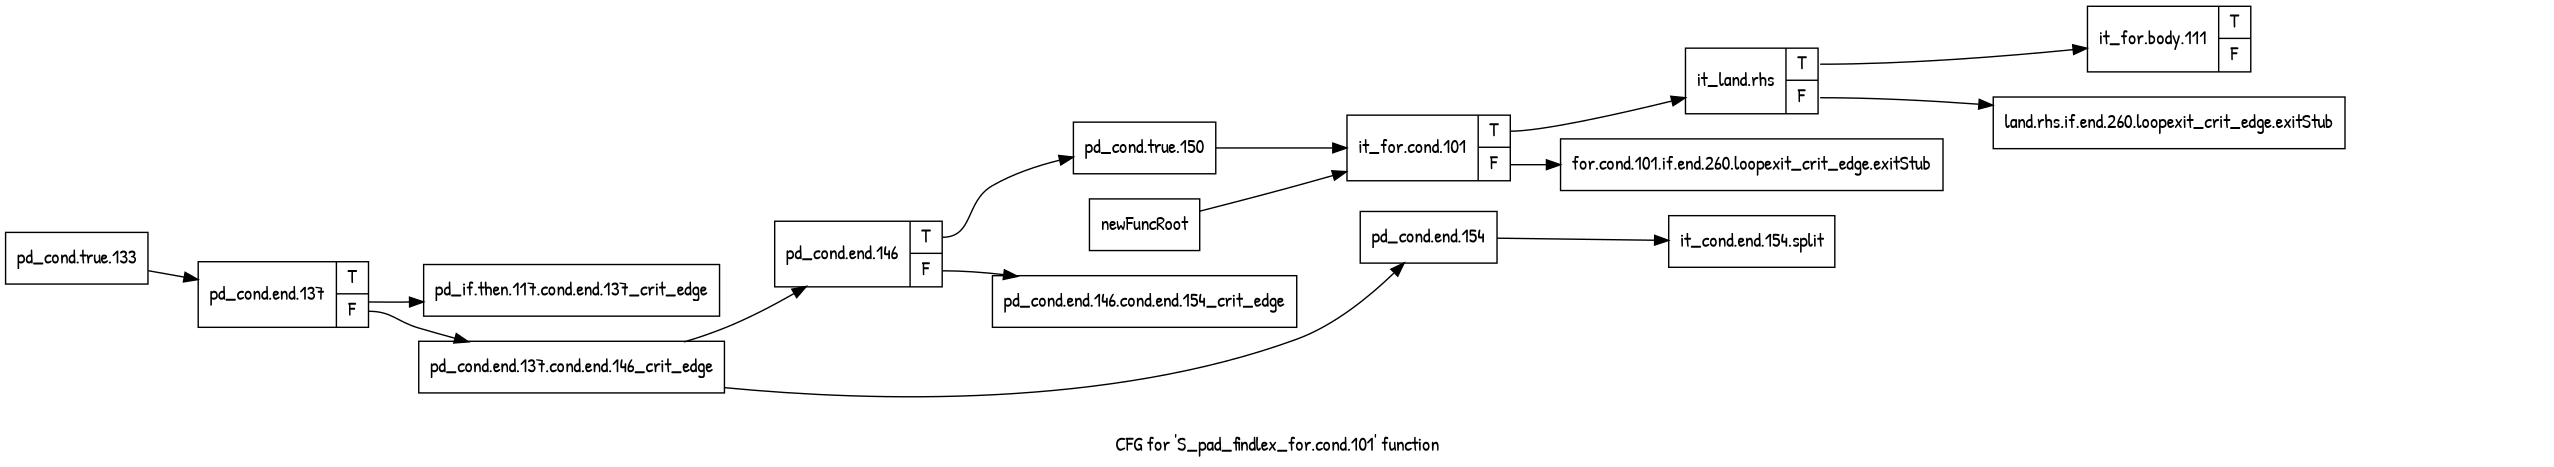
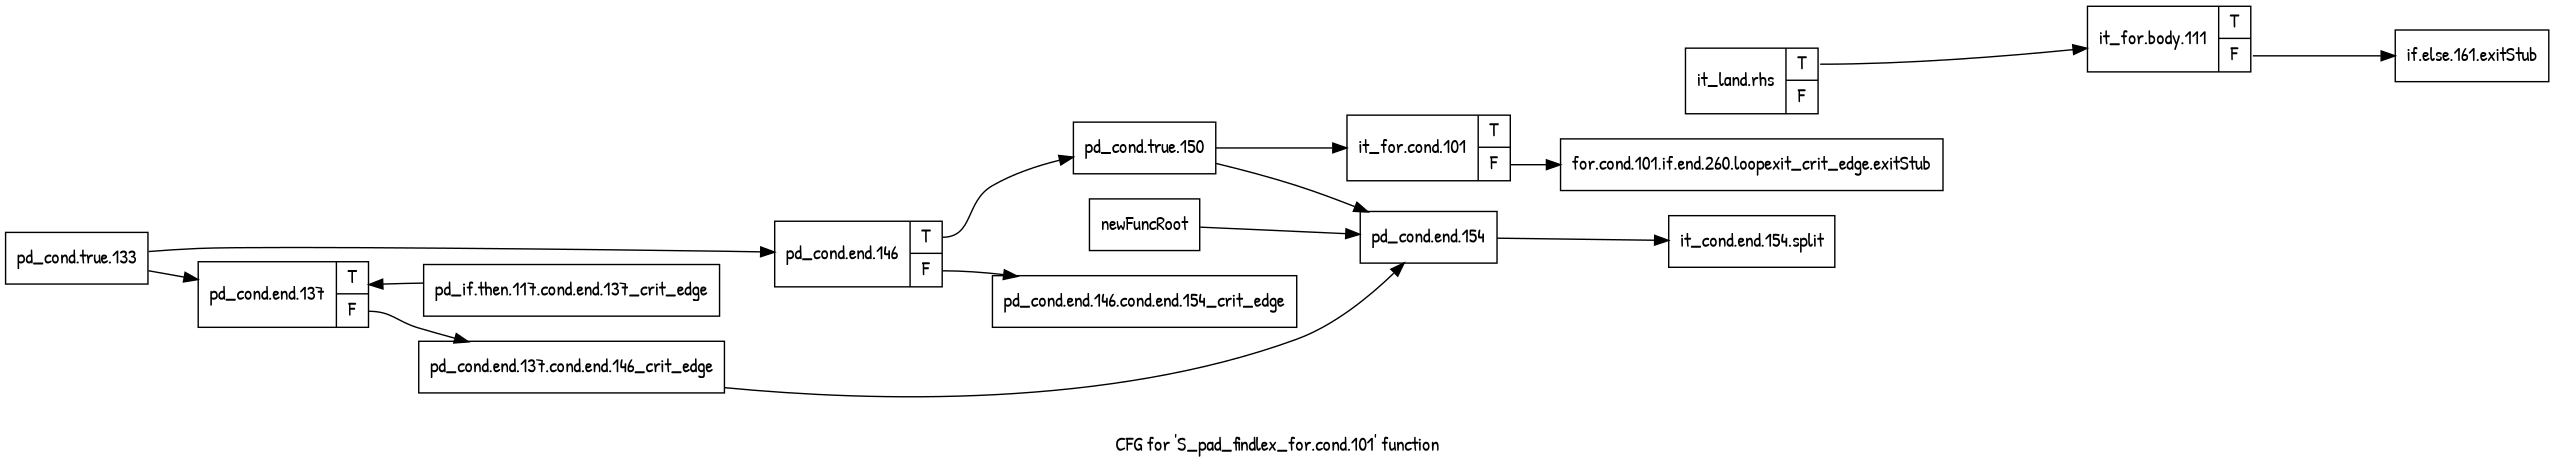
node "if.else.161.exitStub": added
edge "it_for.cond.101" -> "it_land.rhs": removed
node "land.rhs.if.end.260.loopexit_crit_edge.exitStub": removed
edge "pd_cond.true.150" -> "pd_cond.end.154": added
edge "newFuncRoot" -> "it_for.cond.101": now "newFuncRoot" -> "pd_cond.end.154"
edge "pd_cond.end.137" -> "pd_if.then.117.cond.end.137_crit_edge": reversed
edge "pd_cond.end.137.cond.end.146_crit_edge" -> "pd_cond.end.146": now "pd_cond.true.133" -> "pd_cond.end.146"
